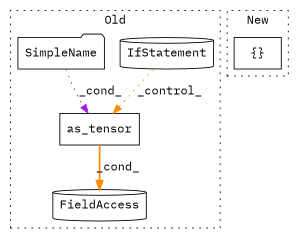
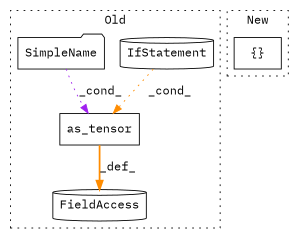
edge "IfStatement" -> "as_tensor": label "_control_" -> "_cond_"
edge "as_tensor" -> "FieldAccess": label "_cond_" -> "_def_"
